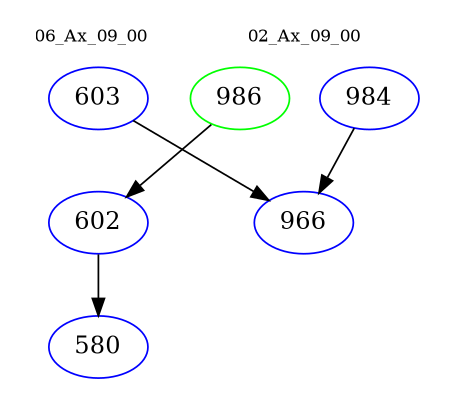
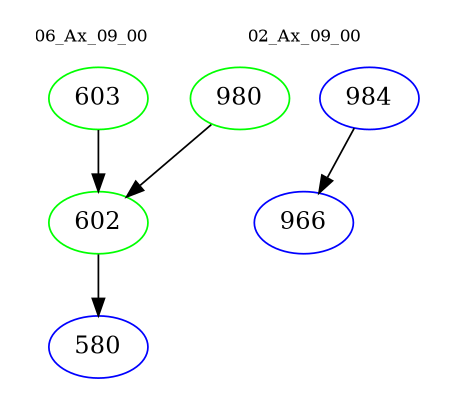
node "603": color blue -> green
node "986": label "986" -> "980"
edge "603" -> "966": now "603" -> "602"
node "602": color blue -> green
